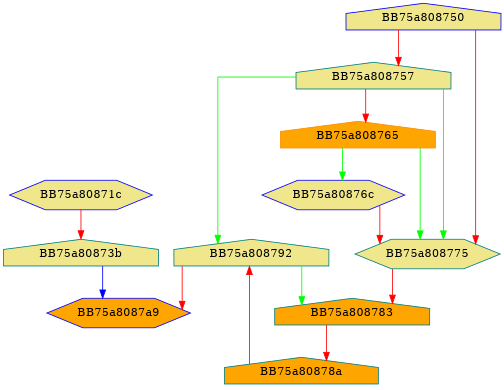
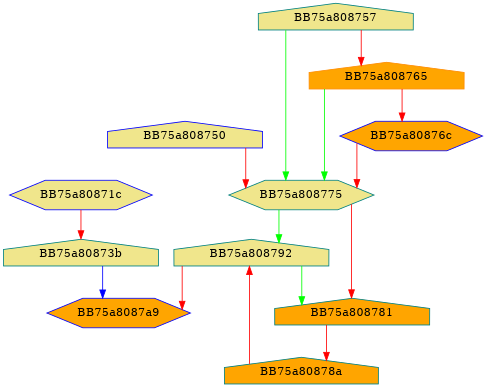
edge "BB75a808750" -> "BB75a808757": removed
edge "BB75a808757" -> "BB75a808792": now "BB75a808775" -> "BB75a808792"
edge "BB75a808765" -> "BB75a80876c": color green -> red
node "BB75a80876c": fillcolor khaki -> orange
node "BB75a808783": label "BB75a808783" -> "BB75a808781"
